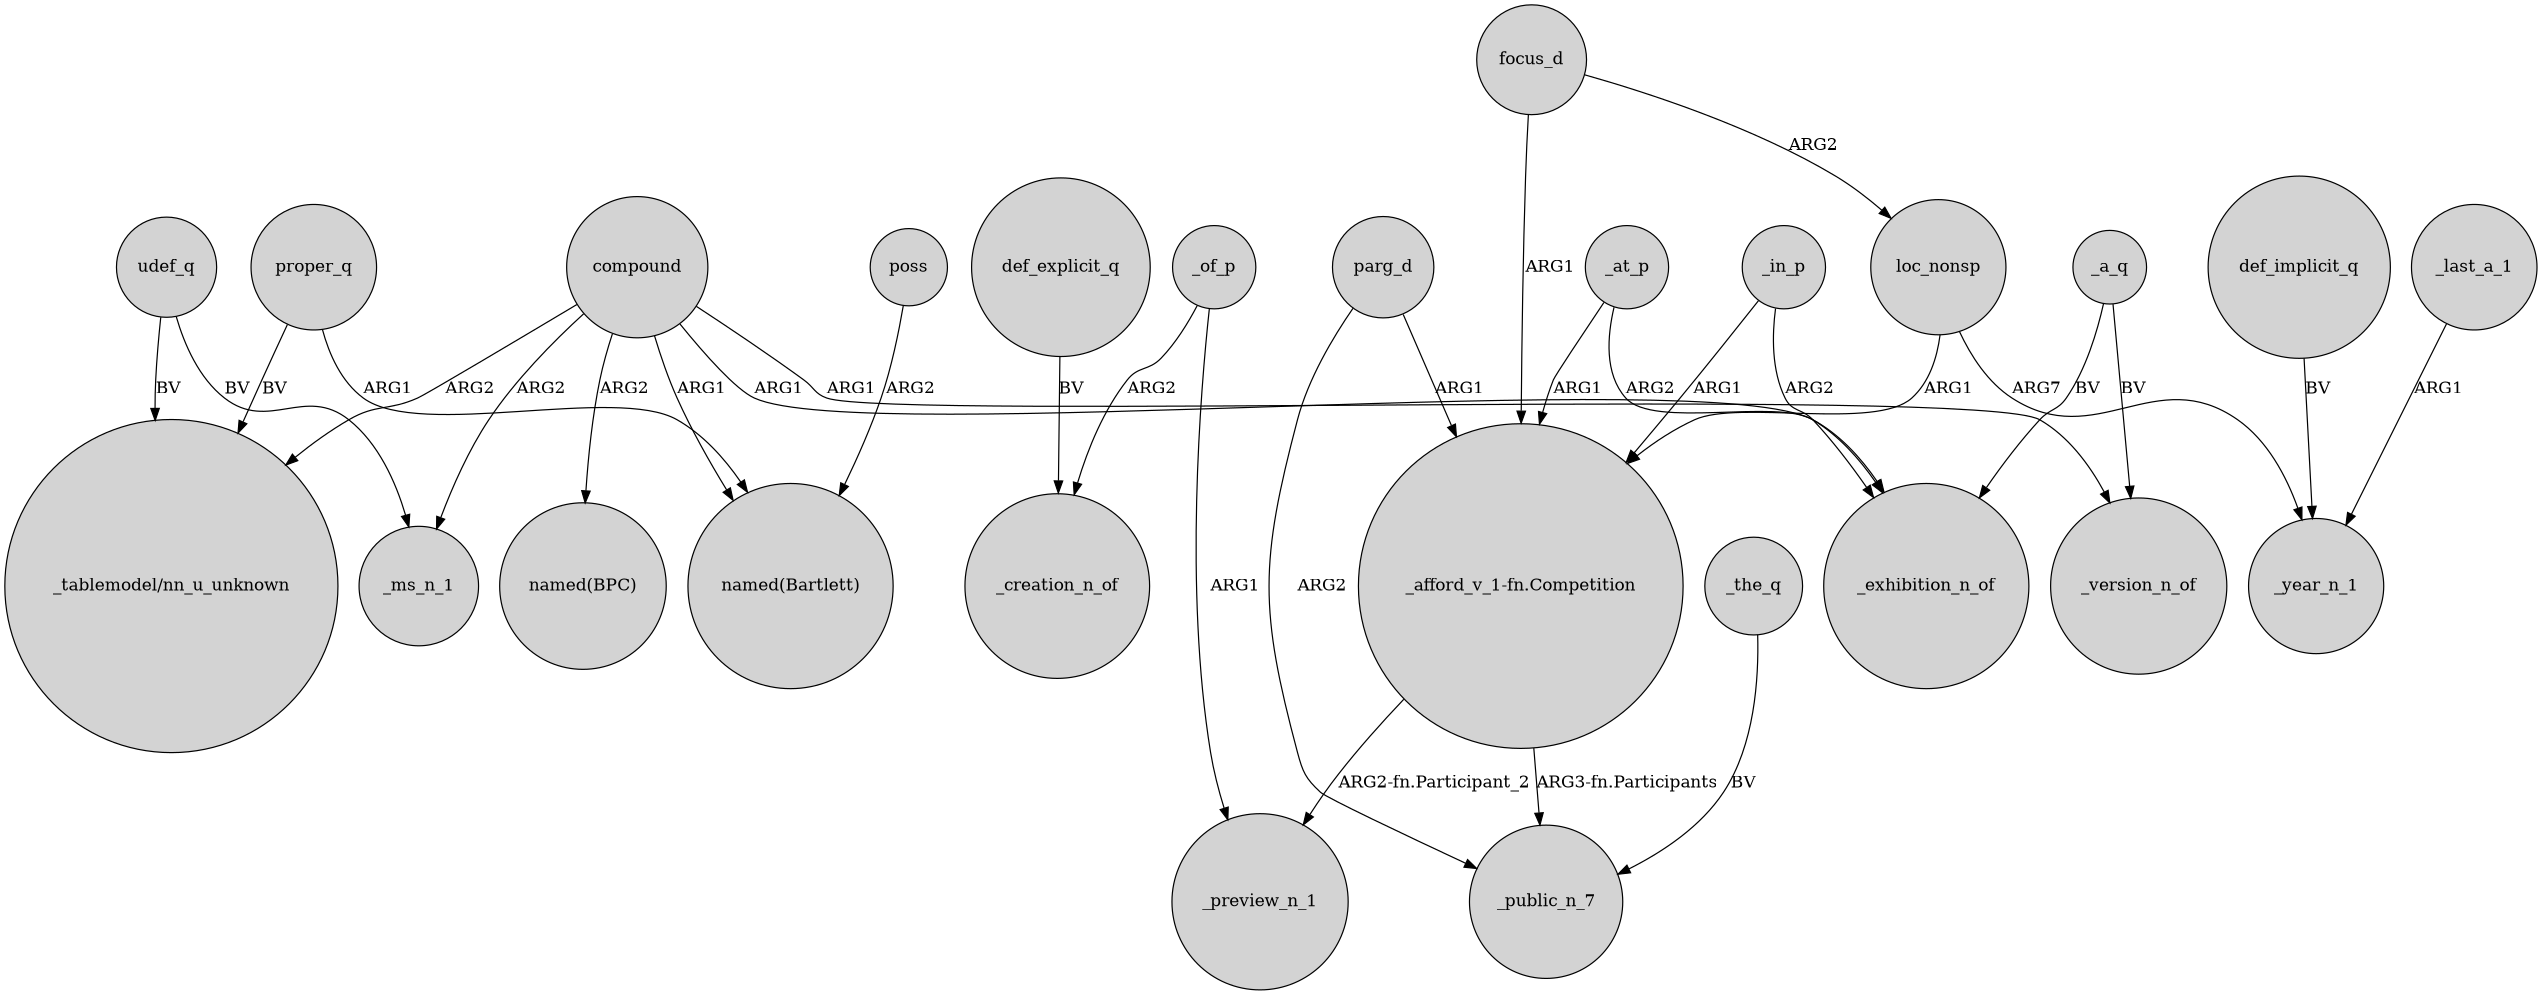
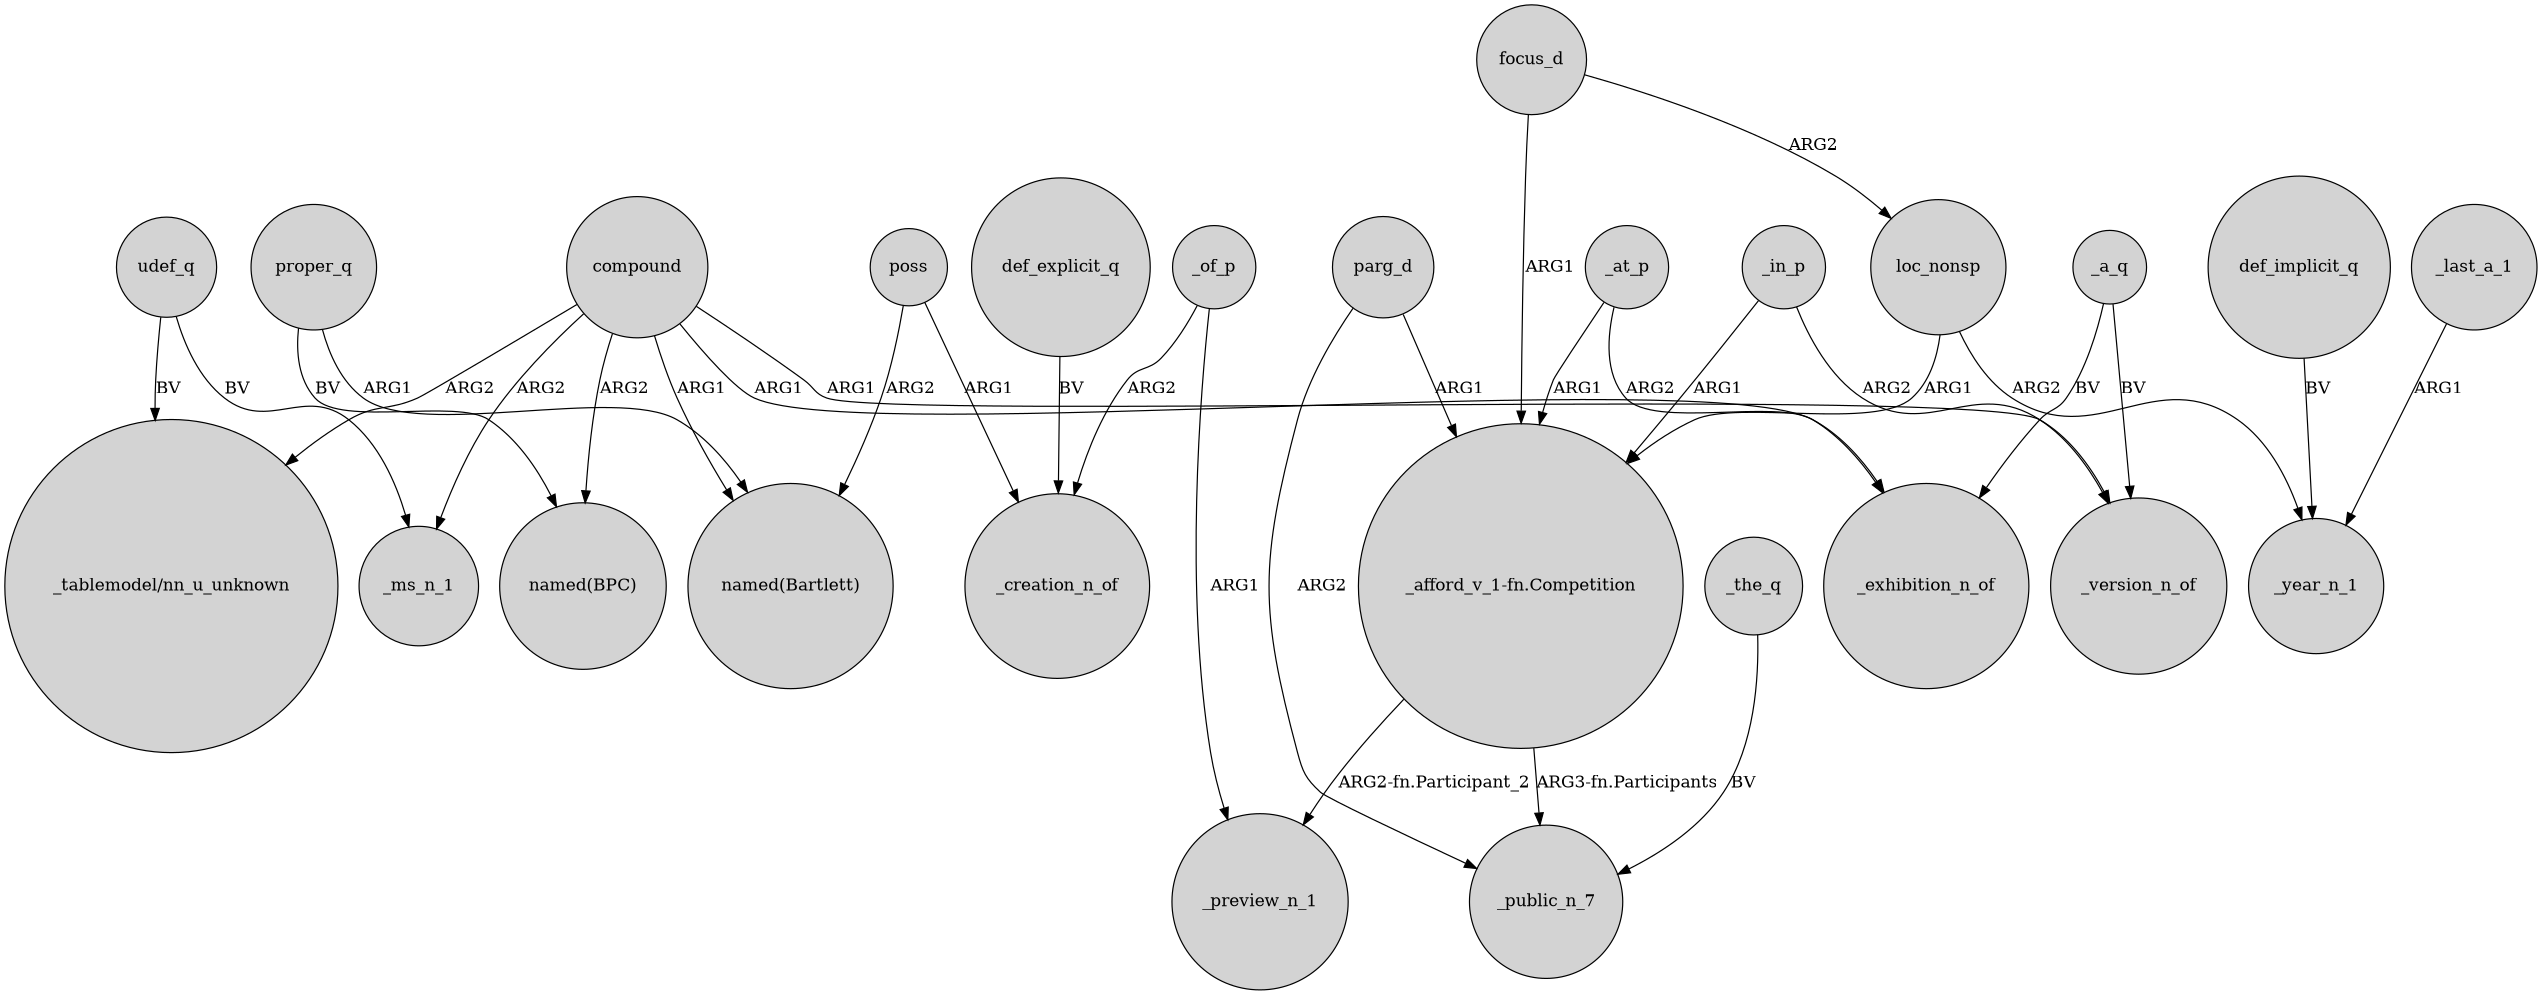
edge "proper_q" -> "_tablemodel/nn_u_unknown": now "proper_q" -> "named(BPC)"
edge "loc_nonsp" -> "_year_n_1": label "ARG7" -> "ARG2"
edge "poss" -> "_creation_n_of": added, label "ARG1"
edge "_in_p" -> "_exhibition_n_of": now "_in_p" -> "_version_n_of"
